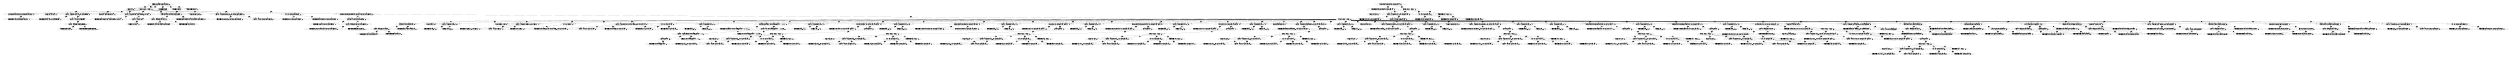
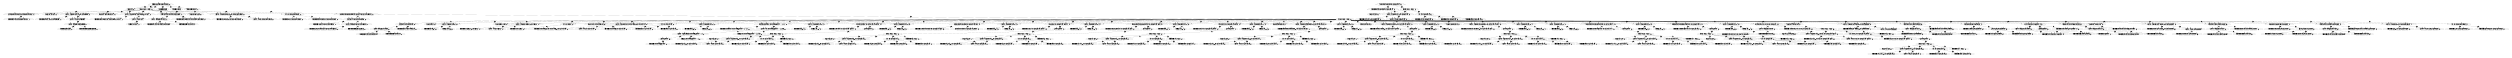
node "(IDENTIFIER,$obj4,<empty>)": removed
node "(LOCAL,ZipShort versionMadeBy: ANY)": added
